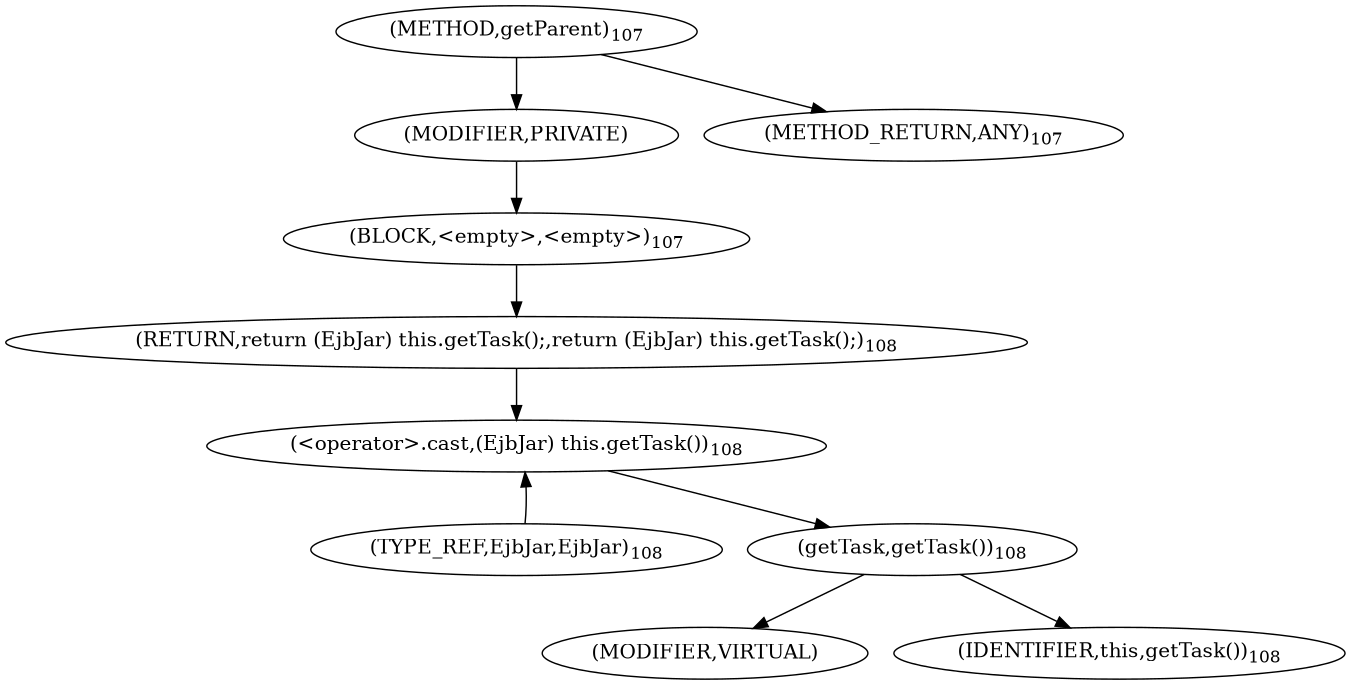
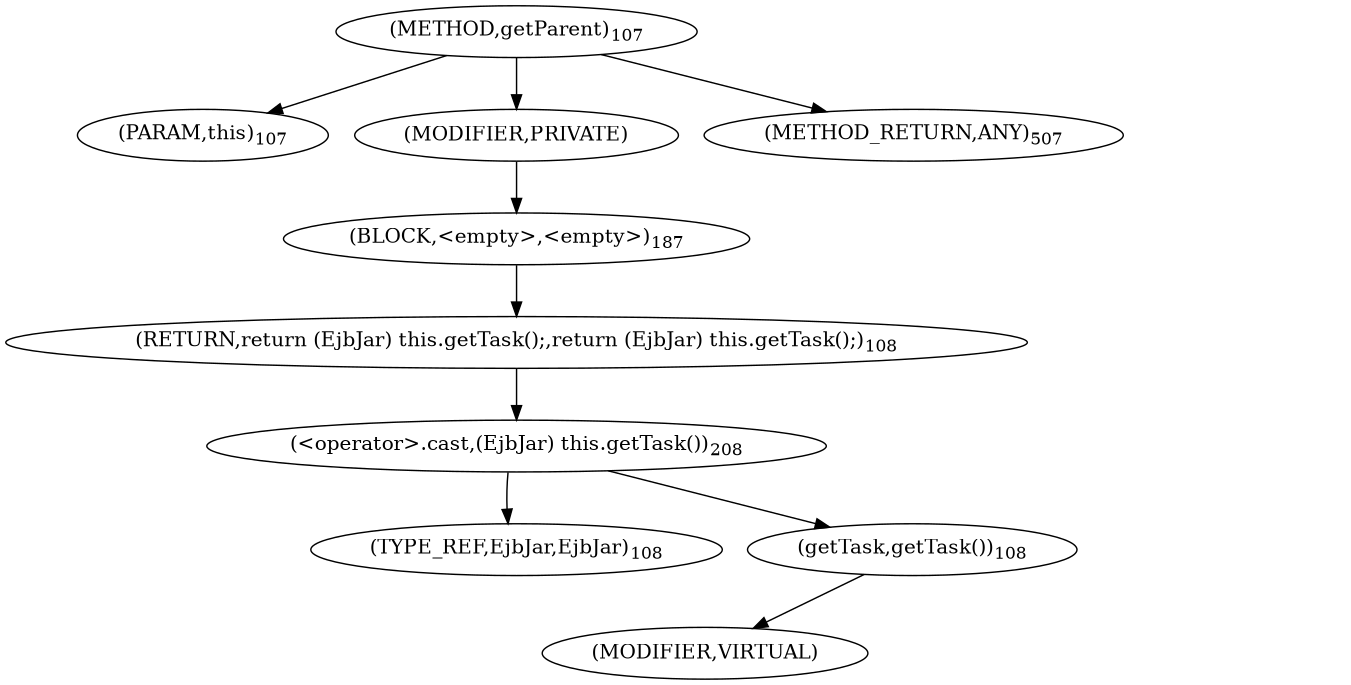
node "(METHOD_RETURN,ANY)": text "107" -> "507"
node "(PARAM,this)": added
node "(BLOCK,<empty>,<empty>)": text "107" -> "187"
node "(<operator>.cast,(EjbJar) this.getTask())": text "108" -> "208"
edge "(TYPE_REF,EjbJar,EjbJar)" -> "(<operator>.cast,(EjbJar) this.getTask())": reversed
node "(IDENTIFIER,this,getTask())": removed
